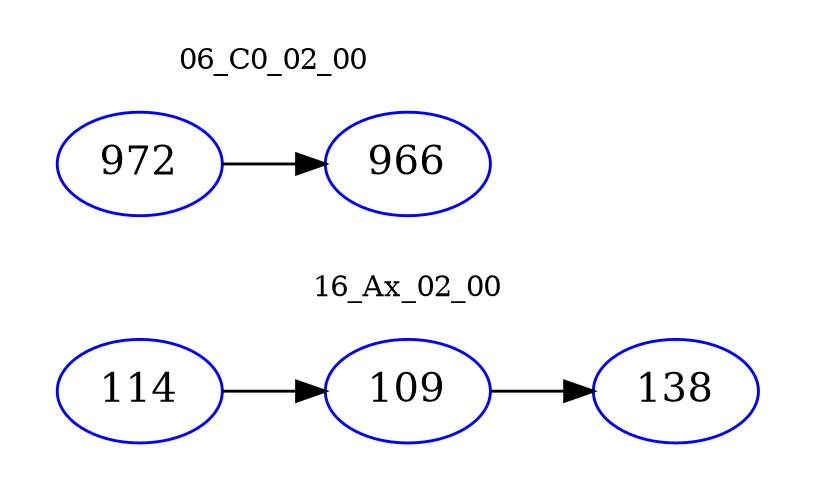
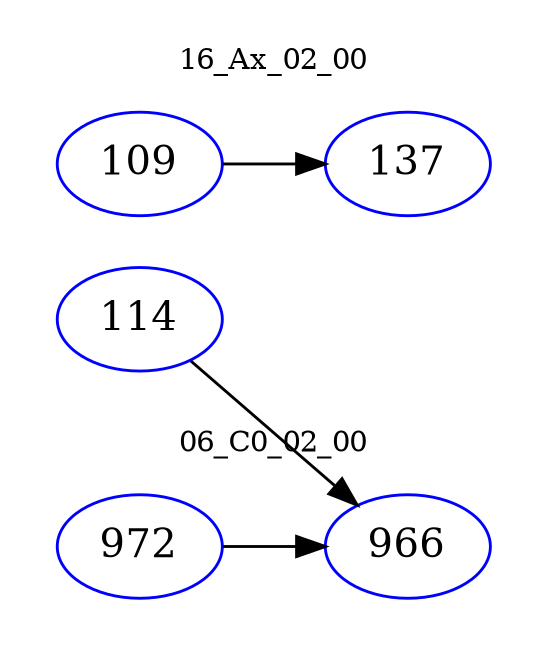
edge "114" -> "109": now "114" -> "966"
node "138": label "138" -> "137"
